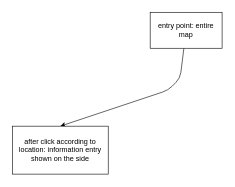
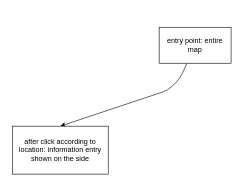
node "entry point: entire map": moved (186, 30) -> (195, 45)
